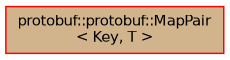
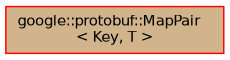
node "protobuf::protobuf::MapPair < Key, T >": label "protobuf::protobuf::MapPair < Key, T >" -> "google::protobuf::MapPair < Key, T >"
